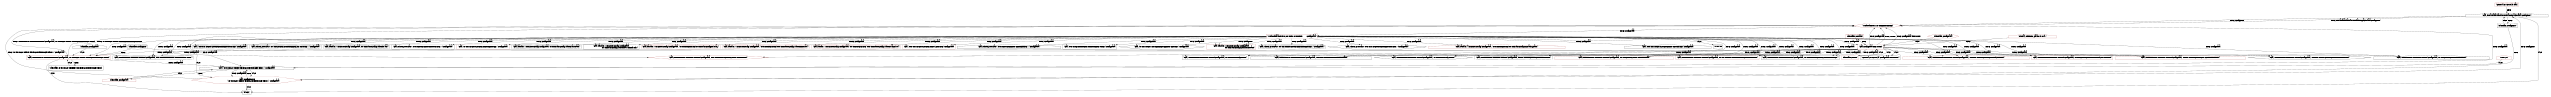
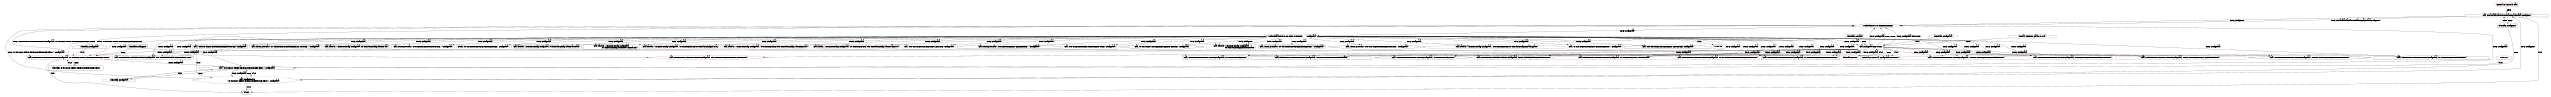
node "(Call,(OMX_VIDEO_CONFIG_DEINTERLACE*) configData)": label "(Call,(OMX_VIDEO_CONFIG_DEINTERLACE*) configData)" -> "(Block,(OMX_VIDEO_CONFIG_DEINTERLACE*) configData)"
node "(Call,(OMX_VIDEO_CONFIG_AVCINTRAPERIOD*) configData)": added
edge "(Call,configData == NULL)" -> "(Identifier,NULL)": label "AST: " -> "CFG: "
node "(Identifier,OMX_QCOM_PERFMODE_PACK_ARRANGEMENT)": label "(Identifier,OMX_QCOM_PERFMODE_PACK_ARRANGEMENT)" -> "(Identifier,OMX_QCOM_FRAME_PACK_ARRANGEMENT)"
